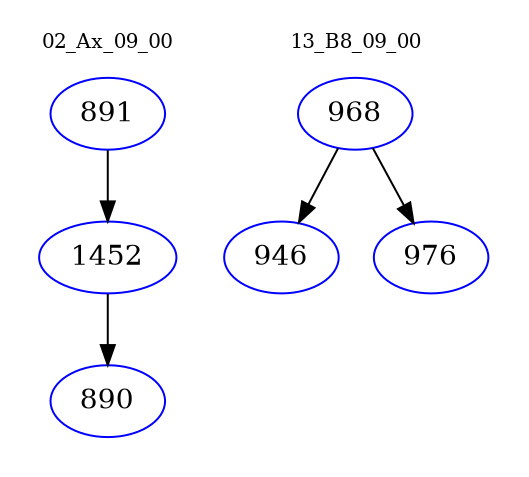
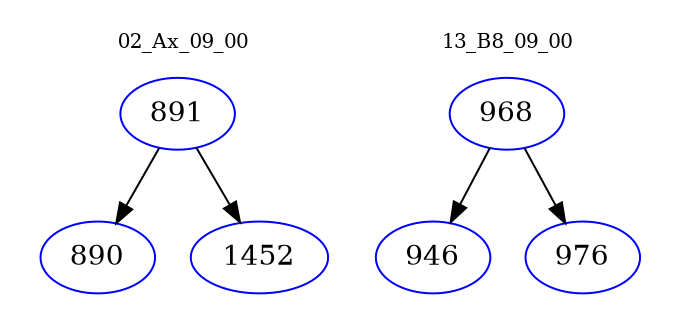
edge "1452" -> "890": now "891" -> "890"
